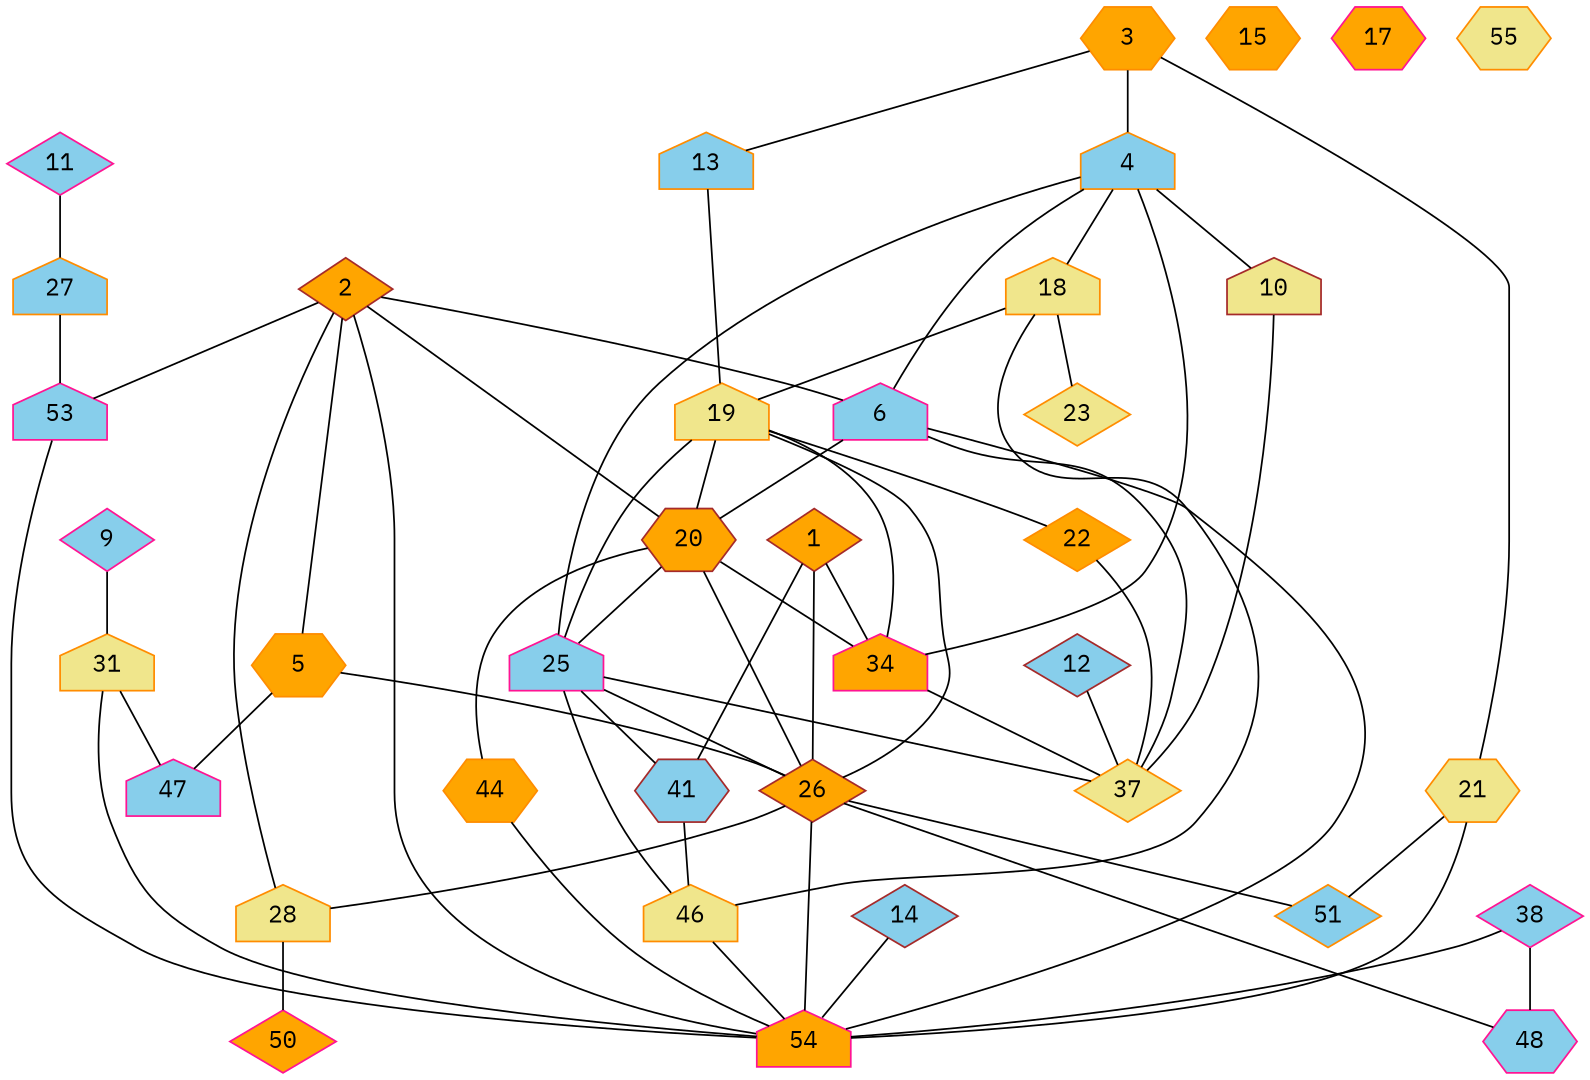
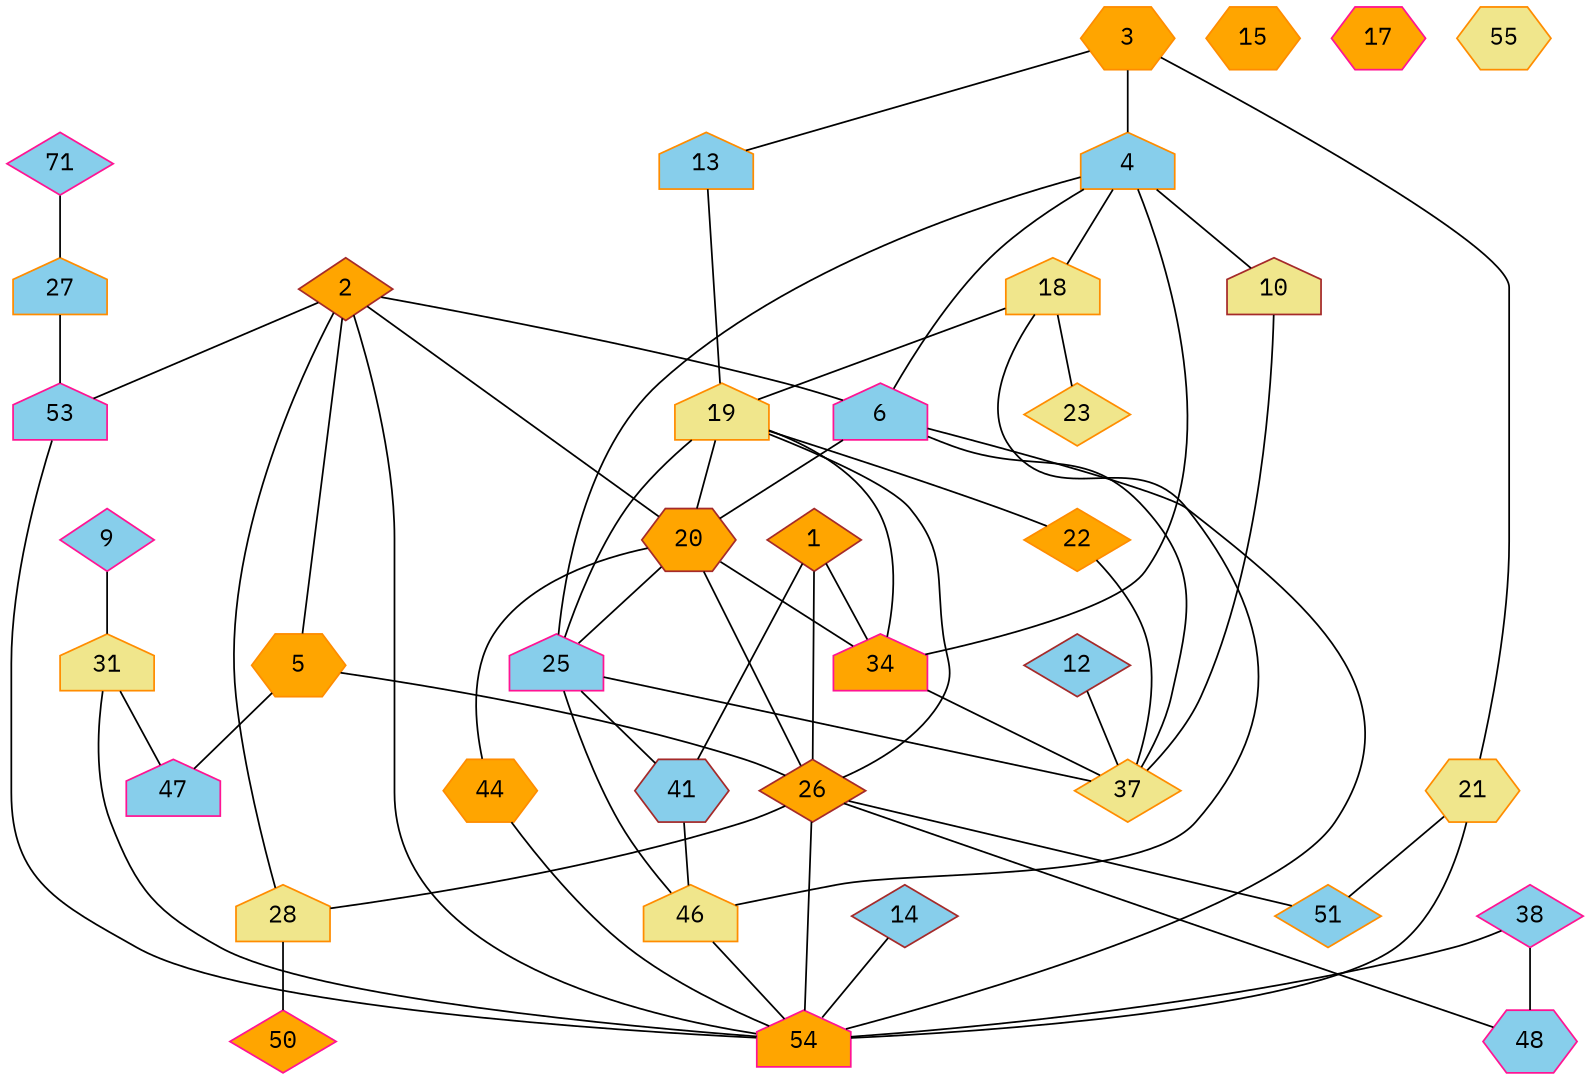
node "11": label "11" -> "71"
edge "25" -- "26": removed
